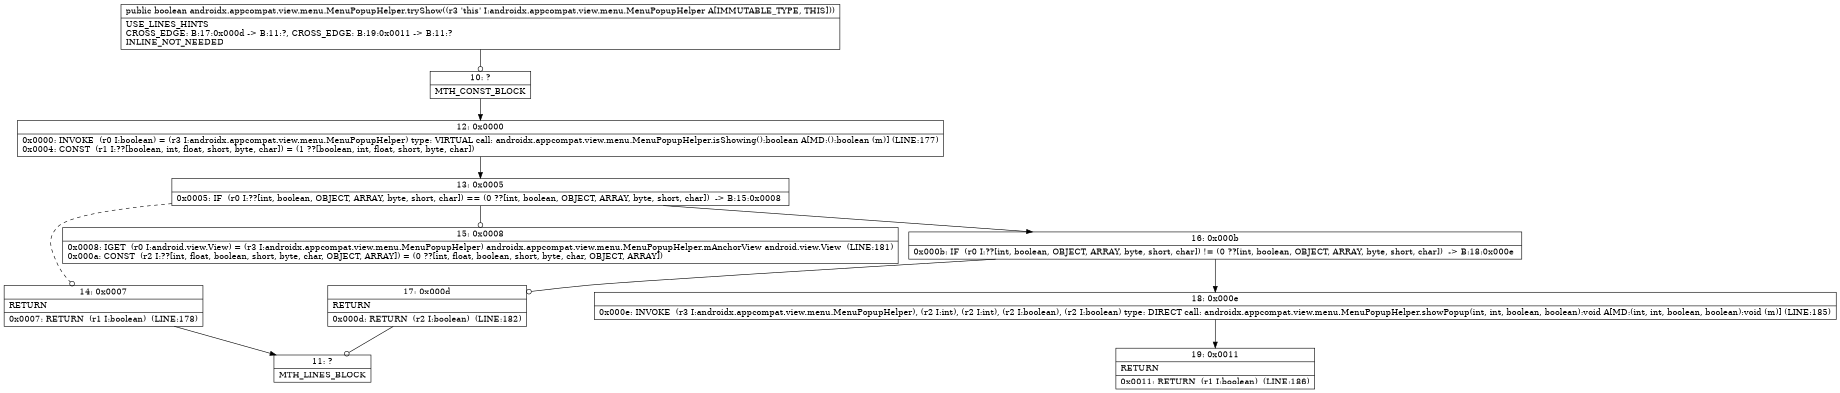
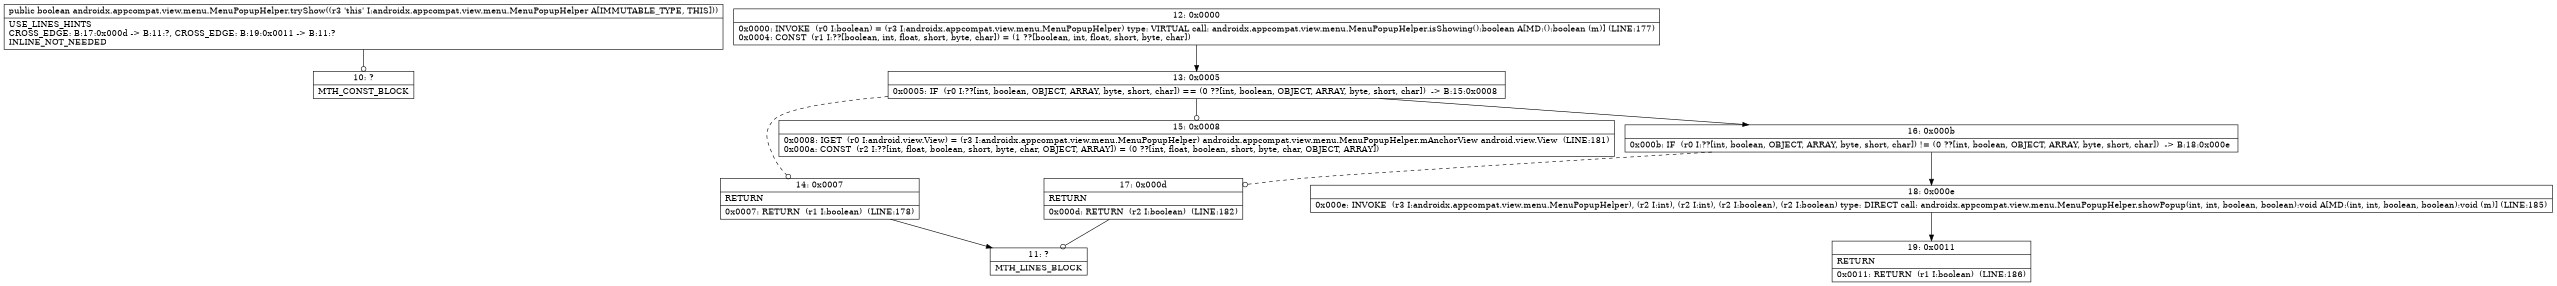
edge "10: ?" -> "12: 0x0000": removed
edge "16: 0x000b" -> "17: 0x000d": style solid -> dashed
